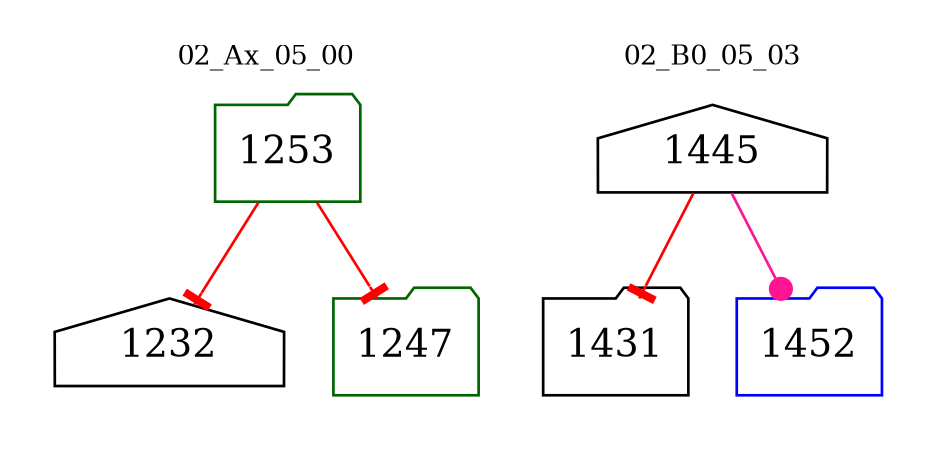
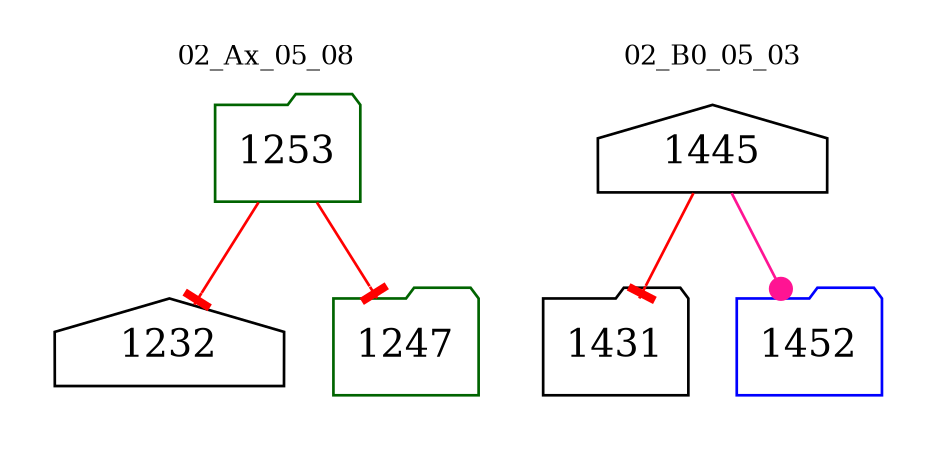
cluster "02_Ax_05_00": label "02_Ax_05_00" -> "02_Ax_05_08"
